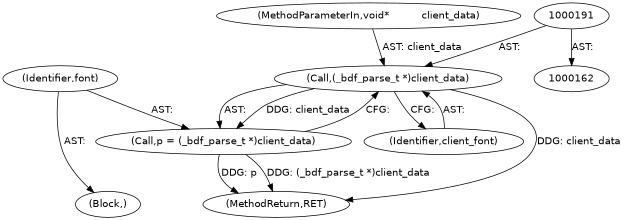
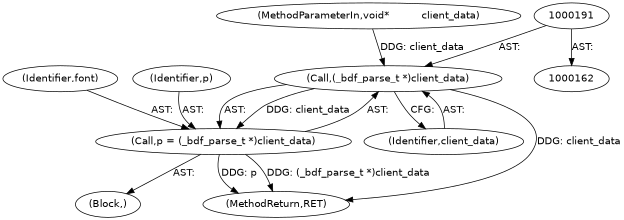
edge "(MethodParameterIn,void*          client_data)" -> "(Call,(_bdf_parse_t *)client_data)": label "AST: client_data" -> "DDG: client_data"
node "(Identifier,p)": added
edge "(Call,p = (_bdf_parse_t *)client_data)" -> "(Call,(_bdf_parse_t *)client_data)": label "CFG: " -> "AST: "
node "(Identifier,client_font)": label "(Identifier,client_font)" -> "(Identifier,client_data)"
edge "(Identifier,font)" -> "(Block,)": now "(Call,p = (_bdf_parse_t *)client_data)" -> "(Block,)"
